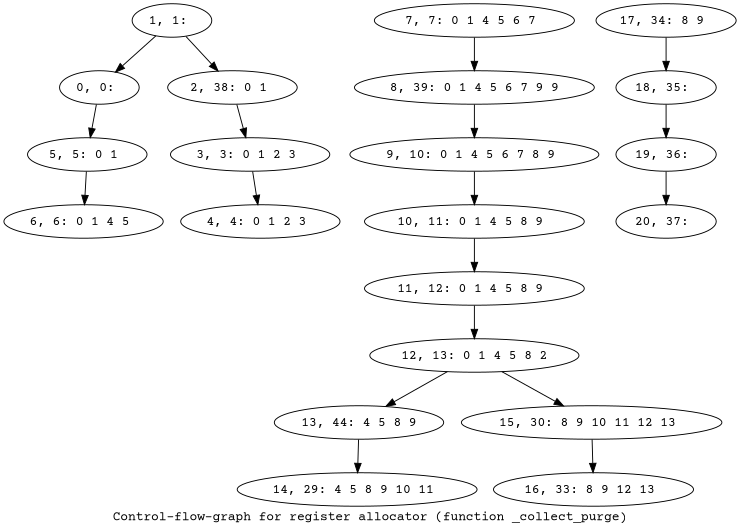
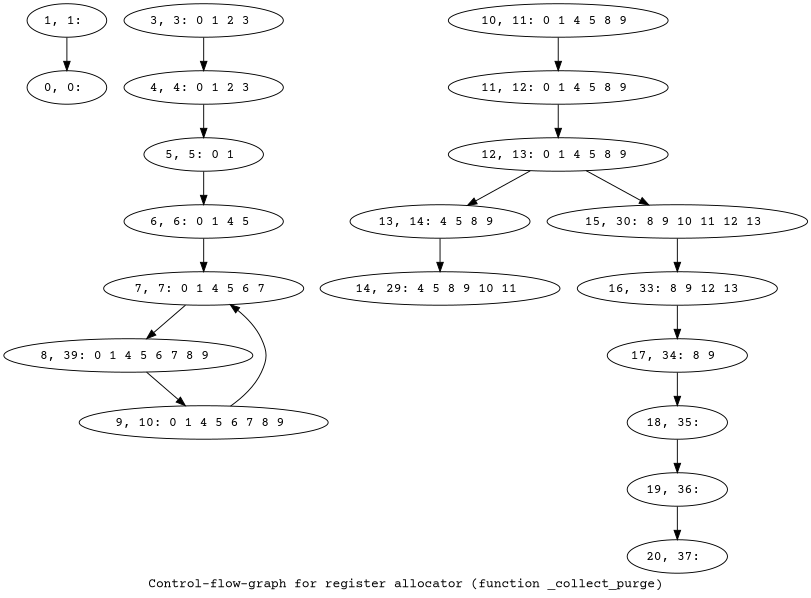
node "2, 38: 0 1": removed
node "8, 39: 0 1 4 5 6 7 9 9": label "8, 39: 0 1 4 5 6 7 9 9" -> "8, 39: 0 1 4 5 6 7 8 9"
edge "0, 0:" -> "5, 5: 0 1": now "4, 4: 0 1 2 3" -> "5, 5: 0 1"
edge "9, 10: 0 1 4 5 6 7 8 9" -> "10, 11: 0 1 4 5 8 9": now "9, 10: 0 1 4 5 6 7 8 9" -> "7, 7: 0 1 4 5 6 7"
edge "6, 6: 0 1 4 5" -> "7, 7: 0 1 4 5 6 7": added
edge "16, 33: 8 9 12 13" -> "17, 34: 8 9": added
node "12, 13: 0 1 4 5 8 2": label "12, 13: 0 1 4 5 8 2" -> "12, 13: 0 1 4 5 8 9"
node "13, 44: 4 5 8 9": label "13, 44: 4 5 8 9" -> "13, 14: 4 5 8 9"
